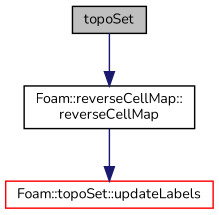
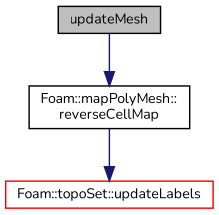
node "topoSet": label "topoSet" -> "updateMesh"
node "Foam::reverseCellMap:: reverseCellMap": label "Foam::reverseCellMap:: reverseCellMap" -> "Foam::mapPolyMesh:: reverseCellMap"
